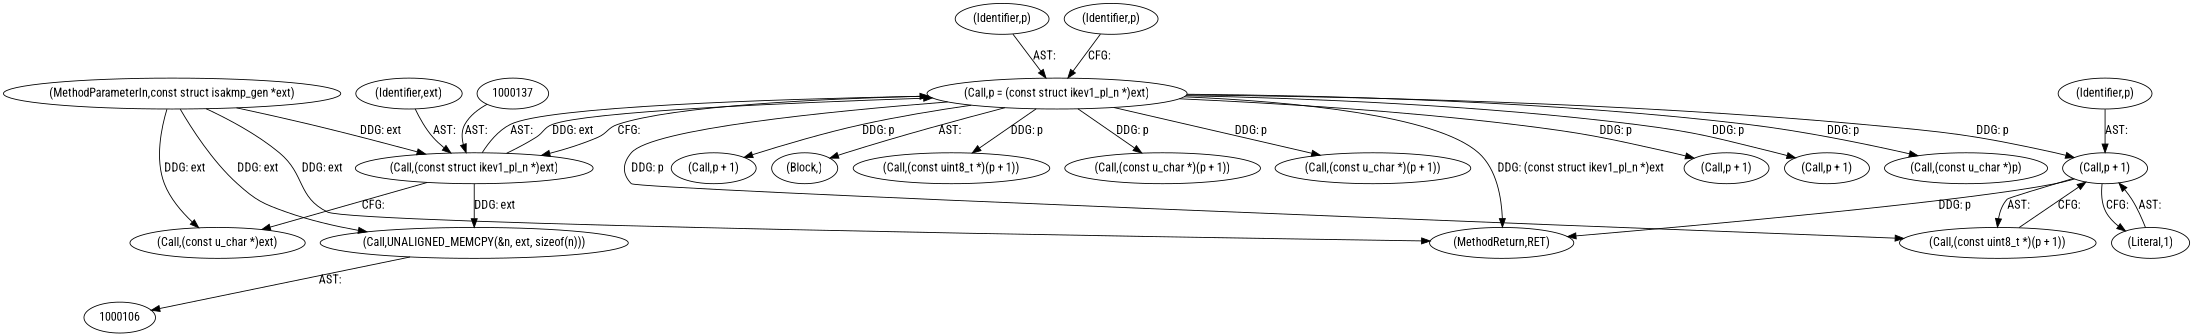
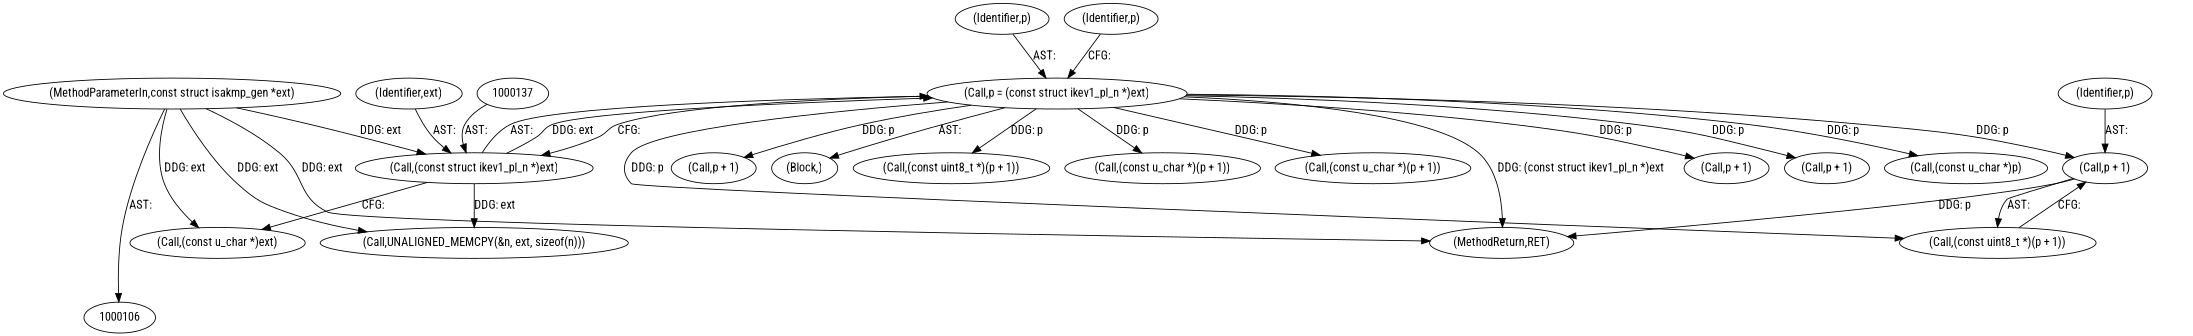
node "(Literal,1)": removed
edge "(Call,UNALIGNED_MEMCPY(&n, ext, sizeof(n)))" -> "1000106": now "(MethodParameterIn,const struct isakmp_gen *ext)" -> "1000106"
